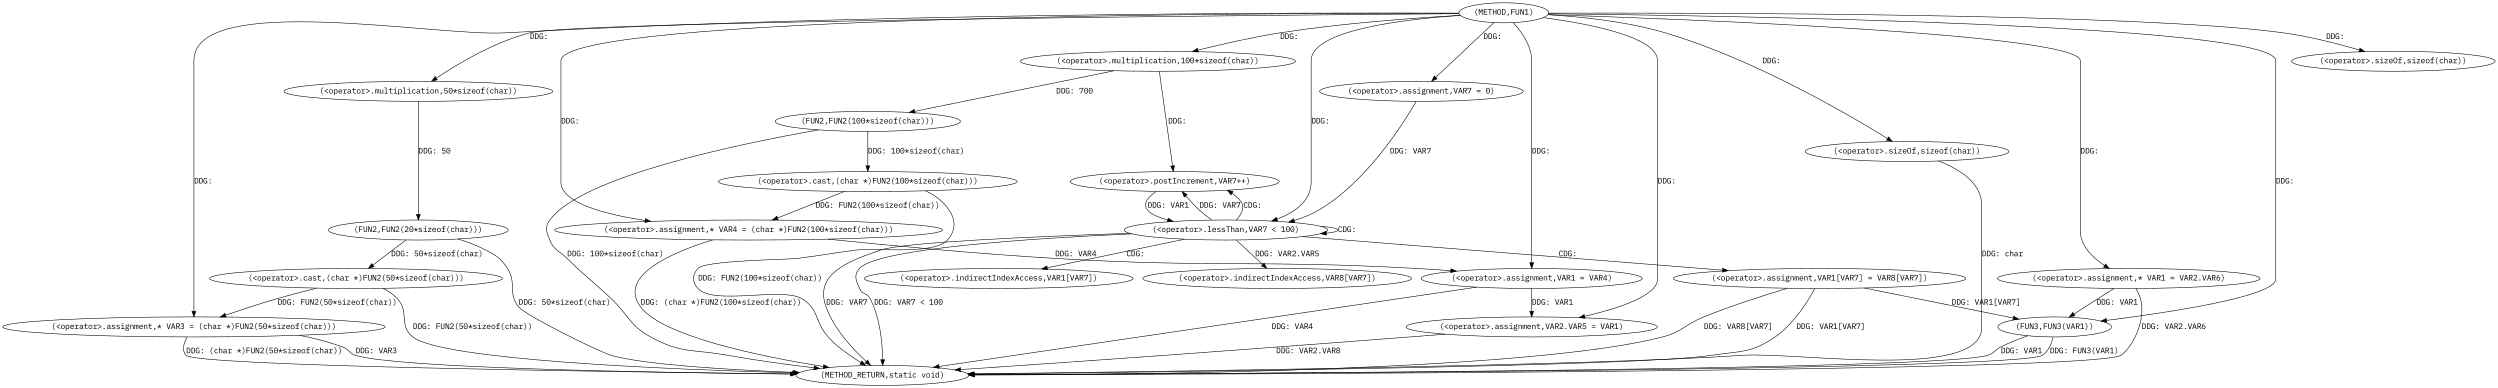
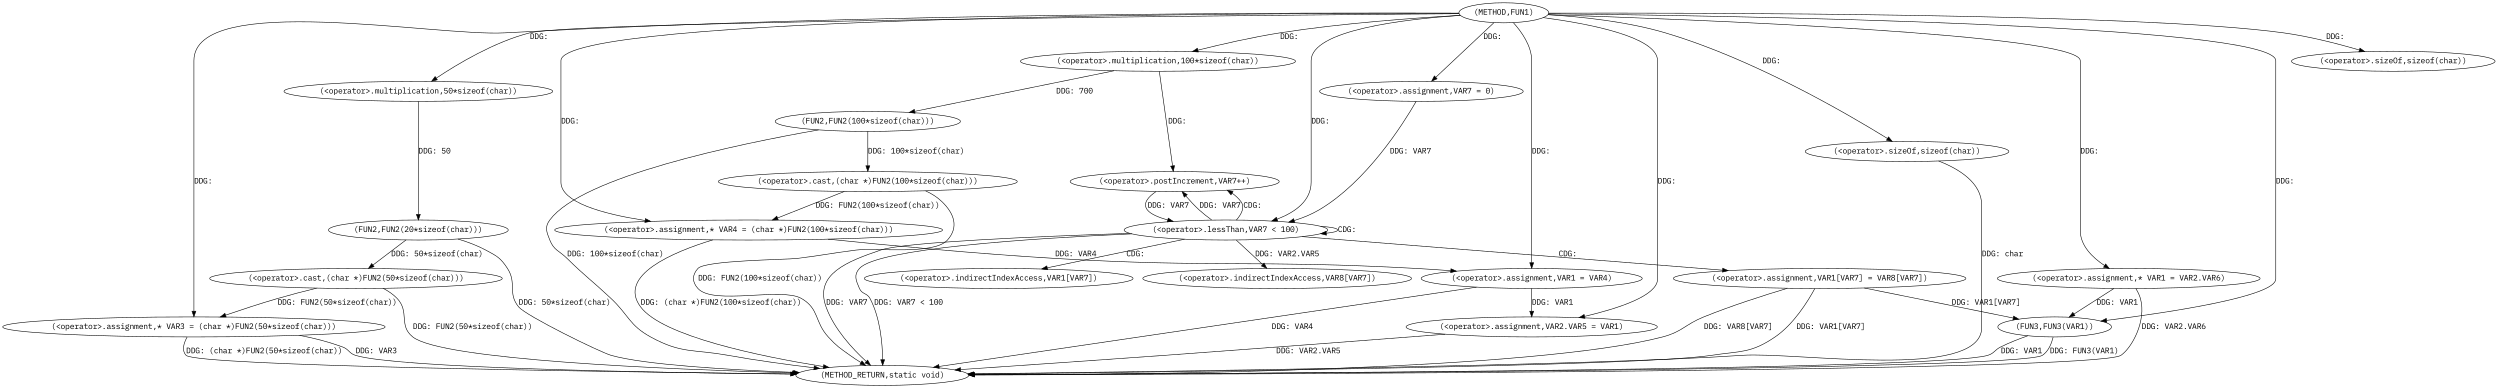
edge "(<operator>.postIncrement,VAR7++)" -> "(<operator>.lessThan,VAR7 < 100)": label "DDG: VAR1" -> "DDG: VAR7"
edge "(<operator>.assignment,VAR2.VAR5 = VAR1)" -> "(METHOD_RETURN,static void)": label "DDG: VAR2.VAR8" -> "DDG: VAR2.VAR5"
